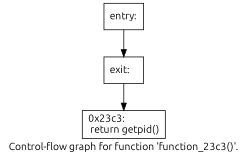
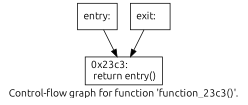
edge "entry:" -> "exit:": now "entry:" -> "0x23c3:"
node "0x23c3:": text "return getpid()" -> "return entry()"
